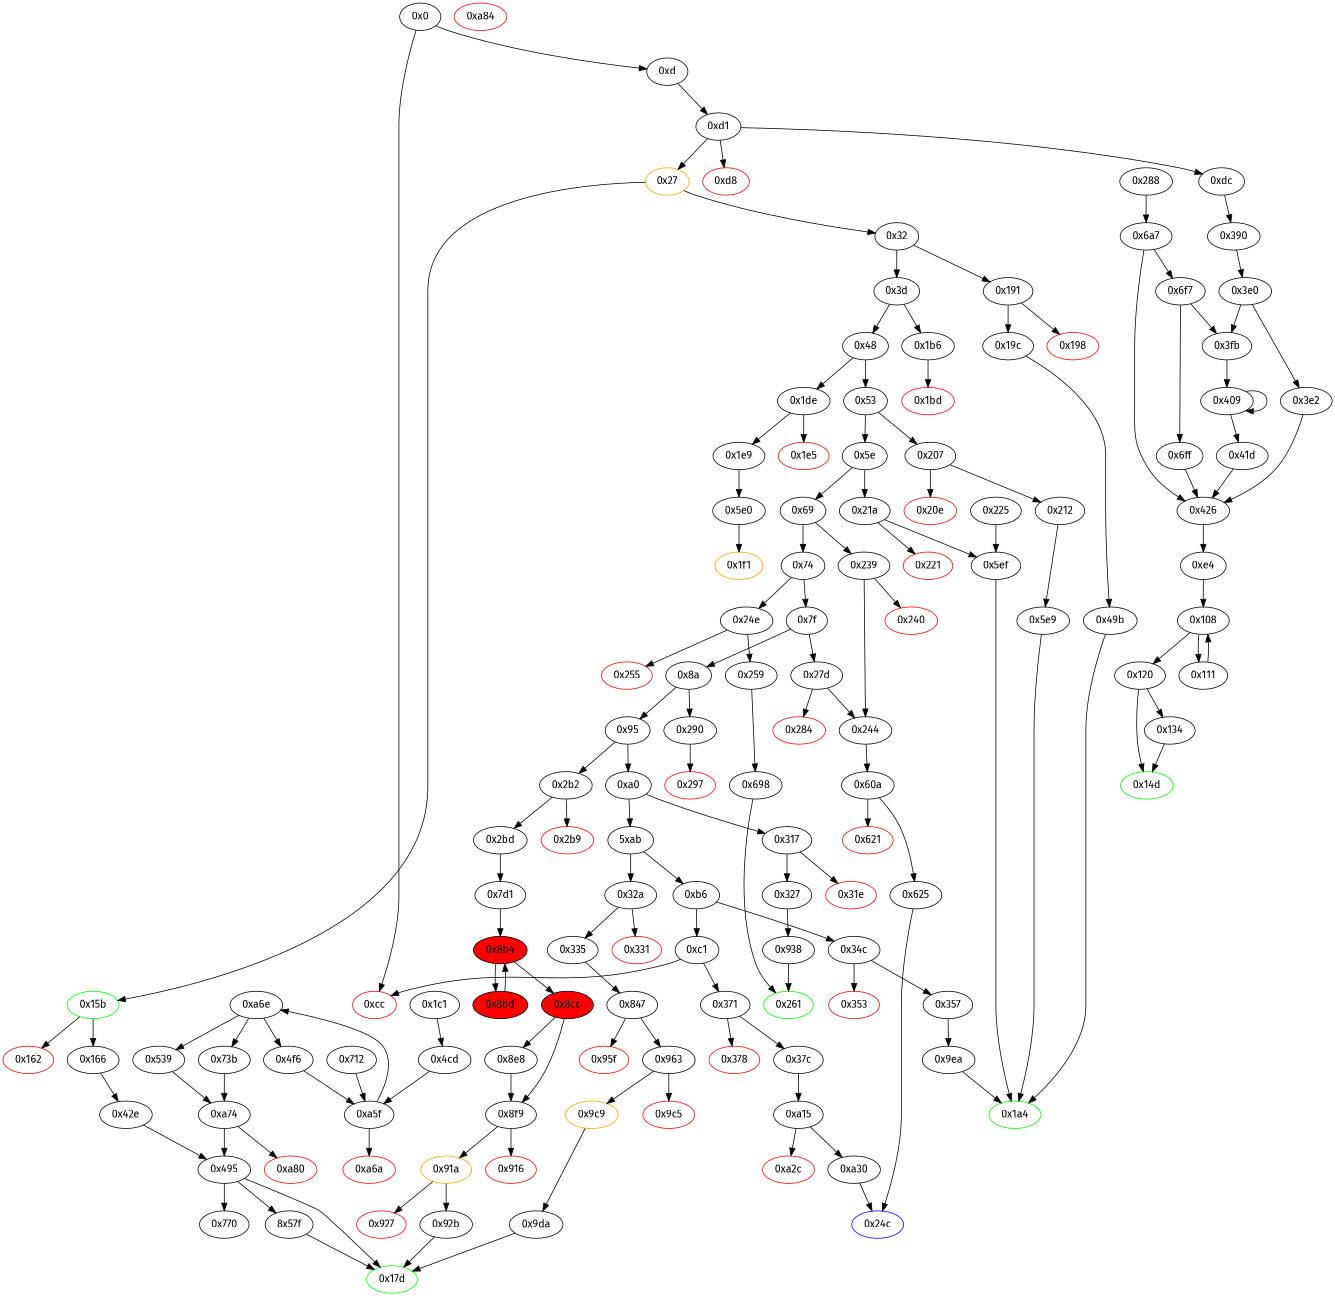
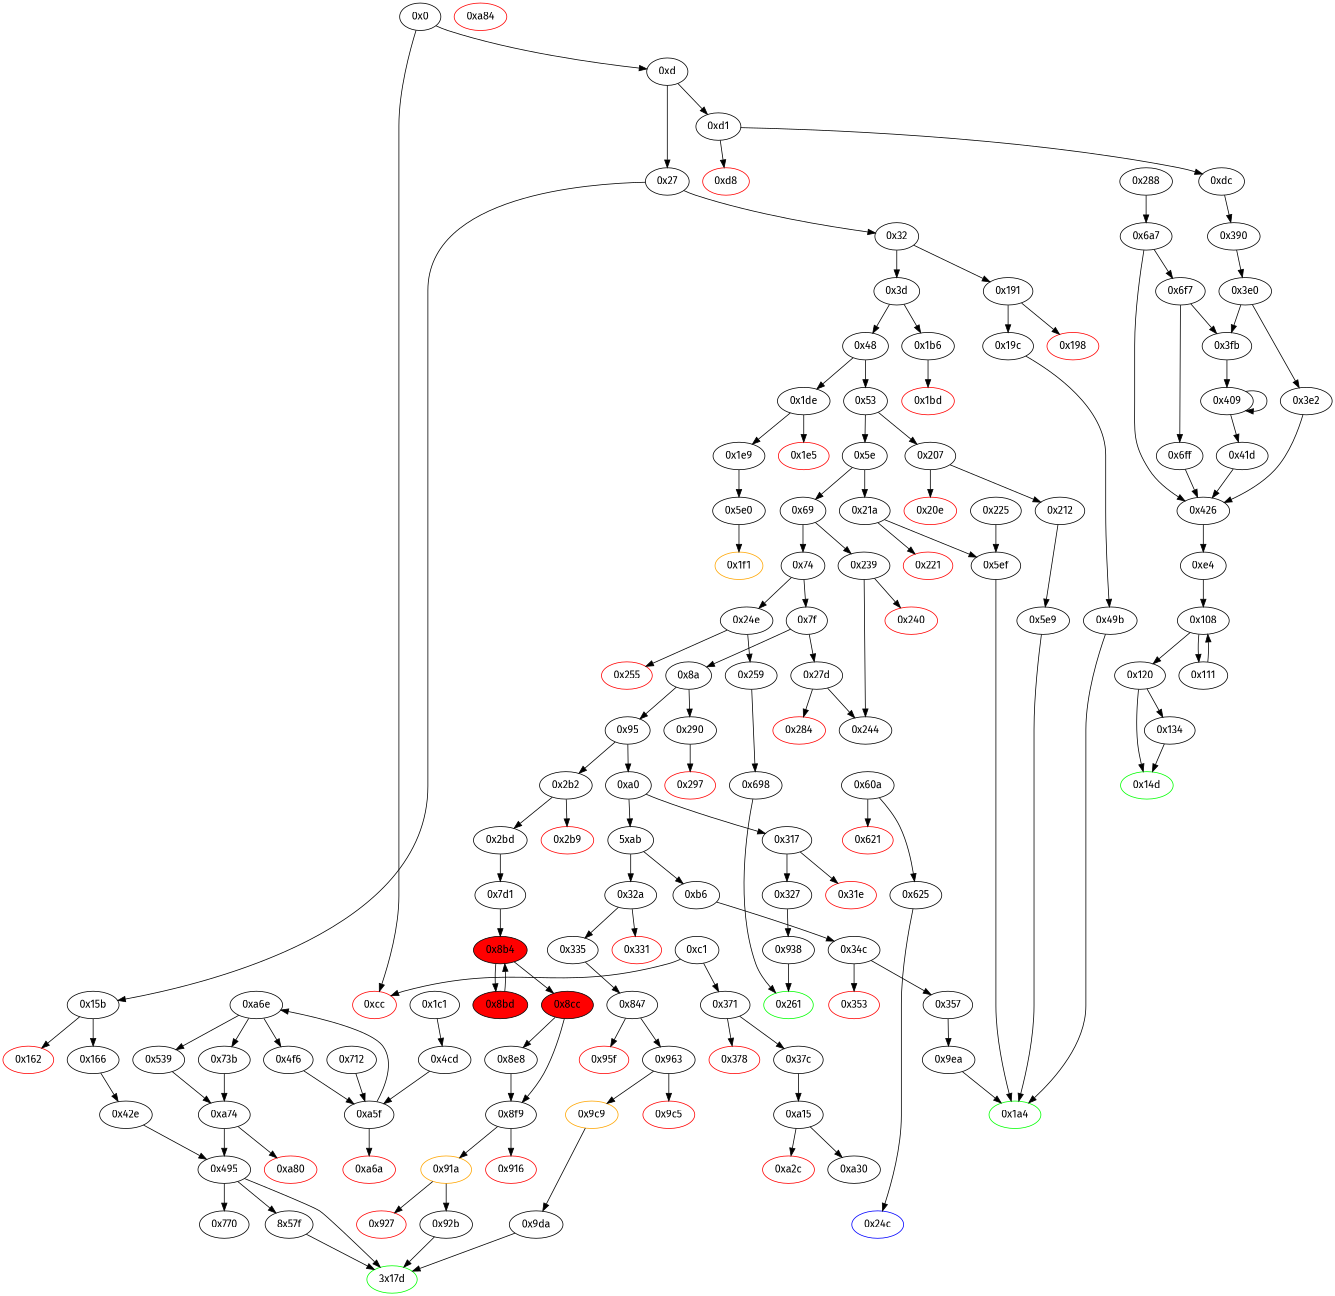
edge "0xd1" -> "0x27": now "0xd" -> "0x27"
node "0x27": color orange -> black
edge "0x244" -> "0x60a": removed
edge "0xb6" -> "0xc1": removed
node "0x15b": color green -> black
edge "0xa30" -> "0x24c": removed
node "0x17d": label "0x17d" -> "3x17d"
